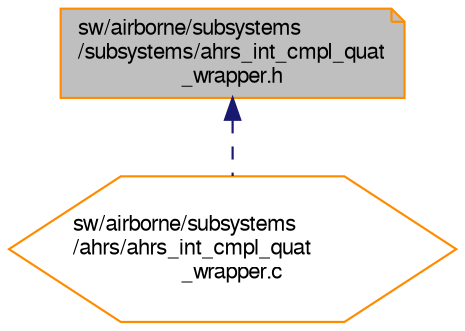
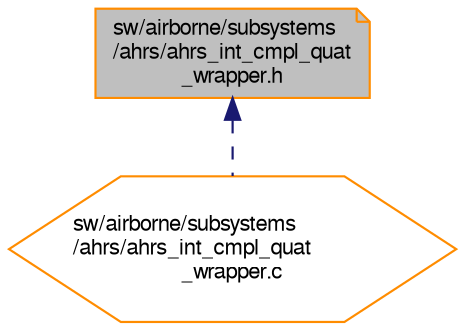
node "sw/airborne/subsystems /subsystems/ahrs_int_cmpl_quat _wrapper.h": label "sw/airborne/subsystems /subsystems/ahrs_int_cmpl_quat _wrapper.h" -> "sw/airborne/subsystems /ahrs/ahrs_int_cmpl_quat _wrapper.h"
